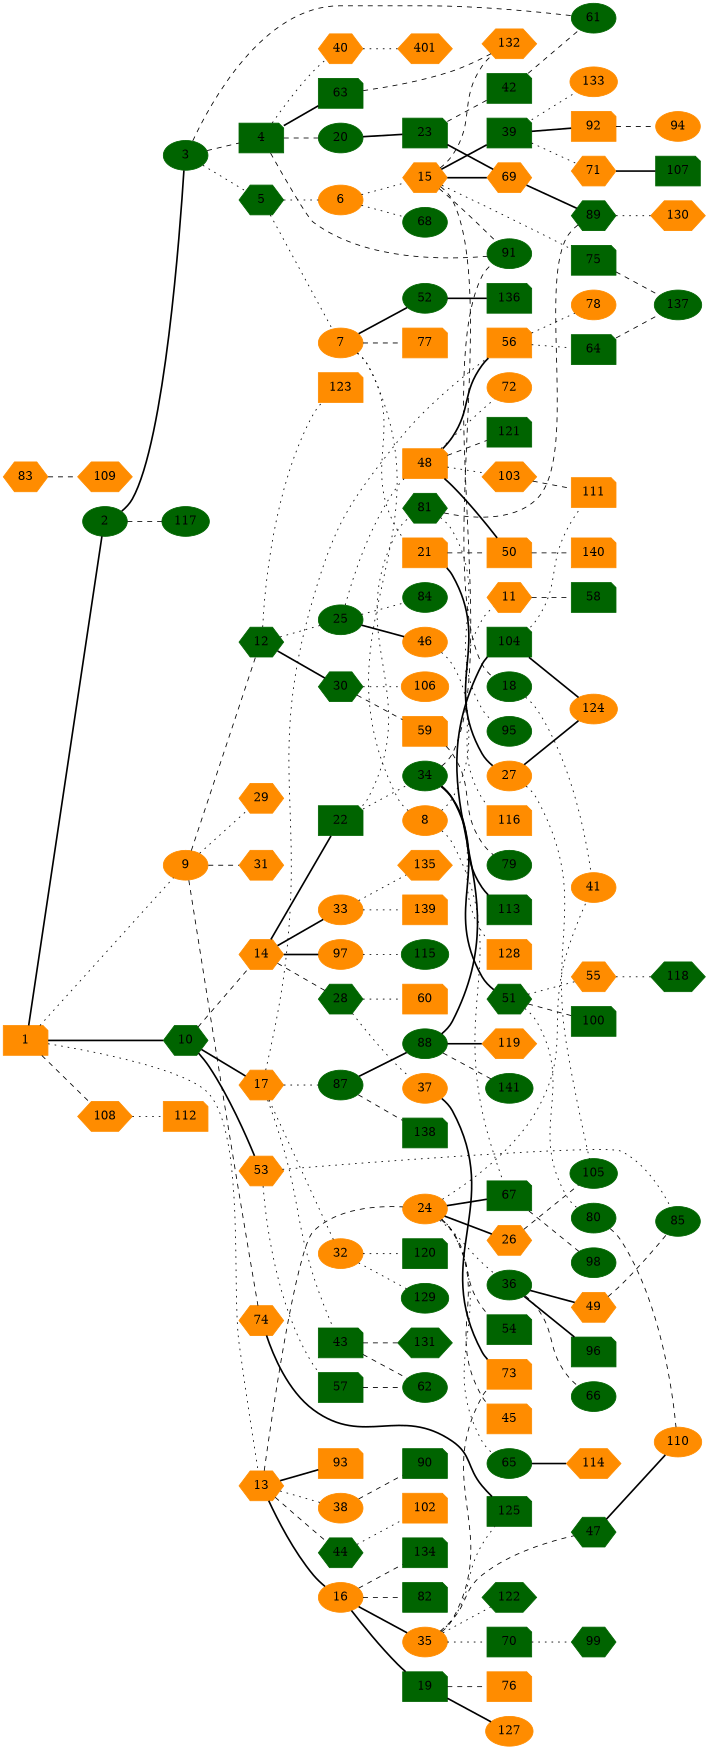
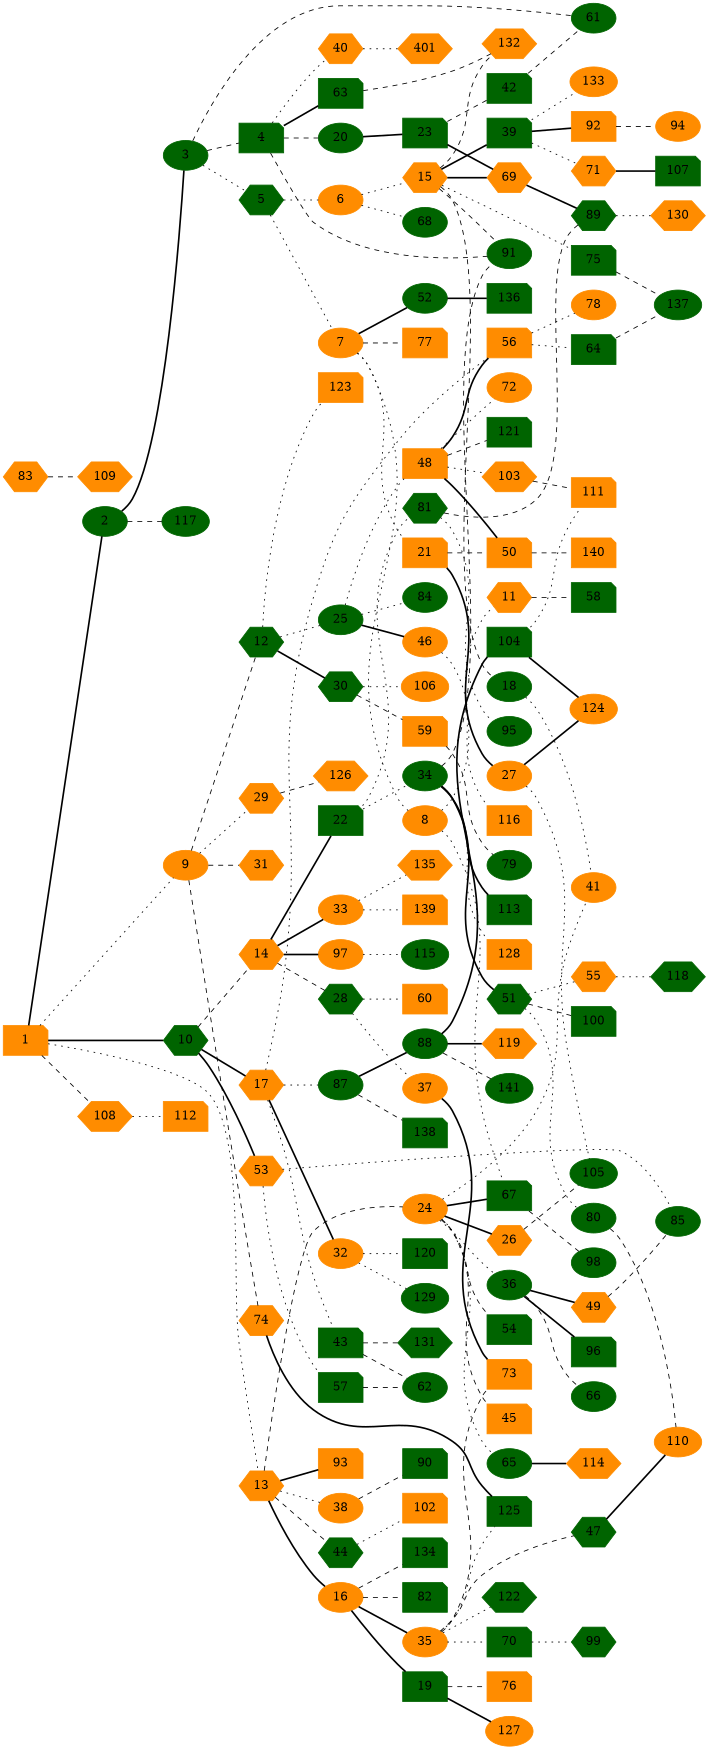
node "126": added
edge "17" -- "32": style dotted -> bold
